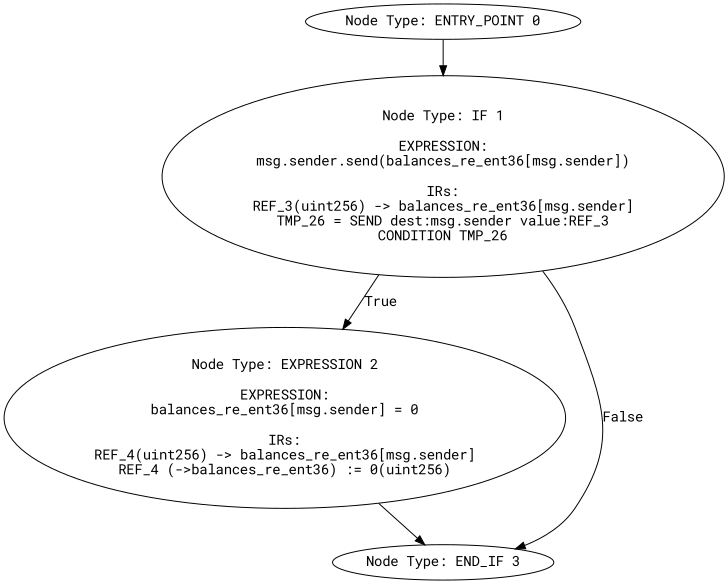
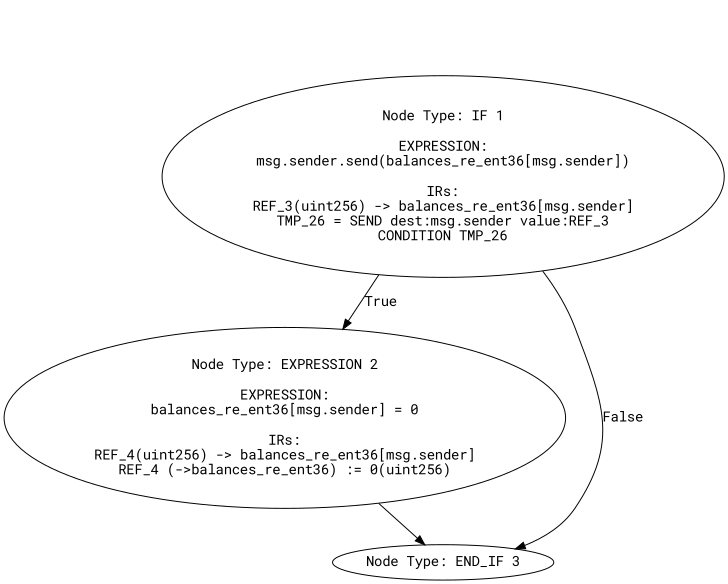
node "Node Type: ENTRY_POINT 0": removed
